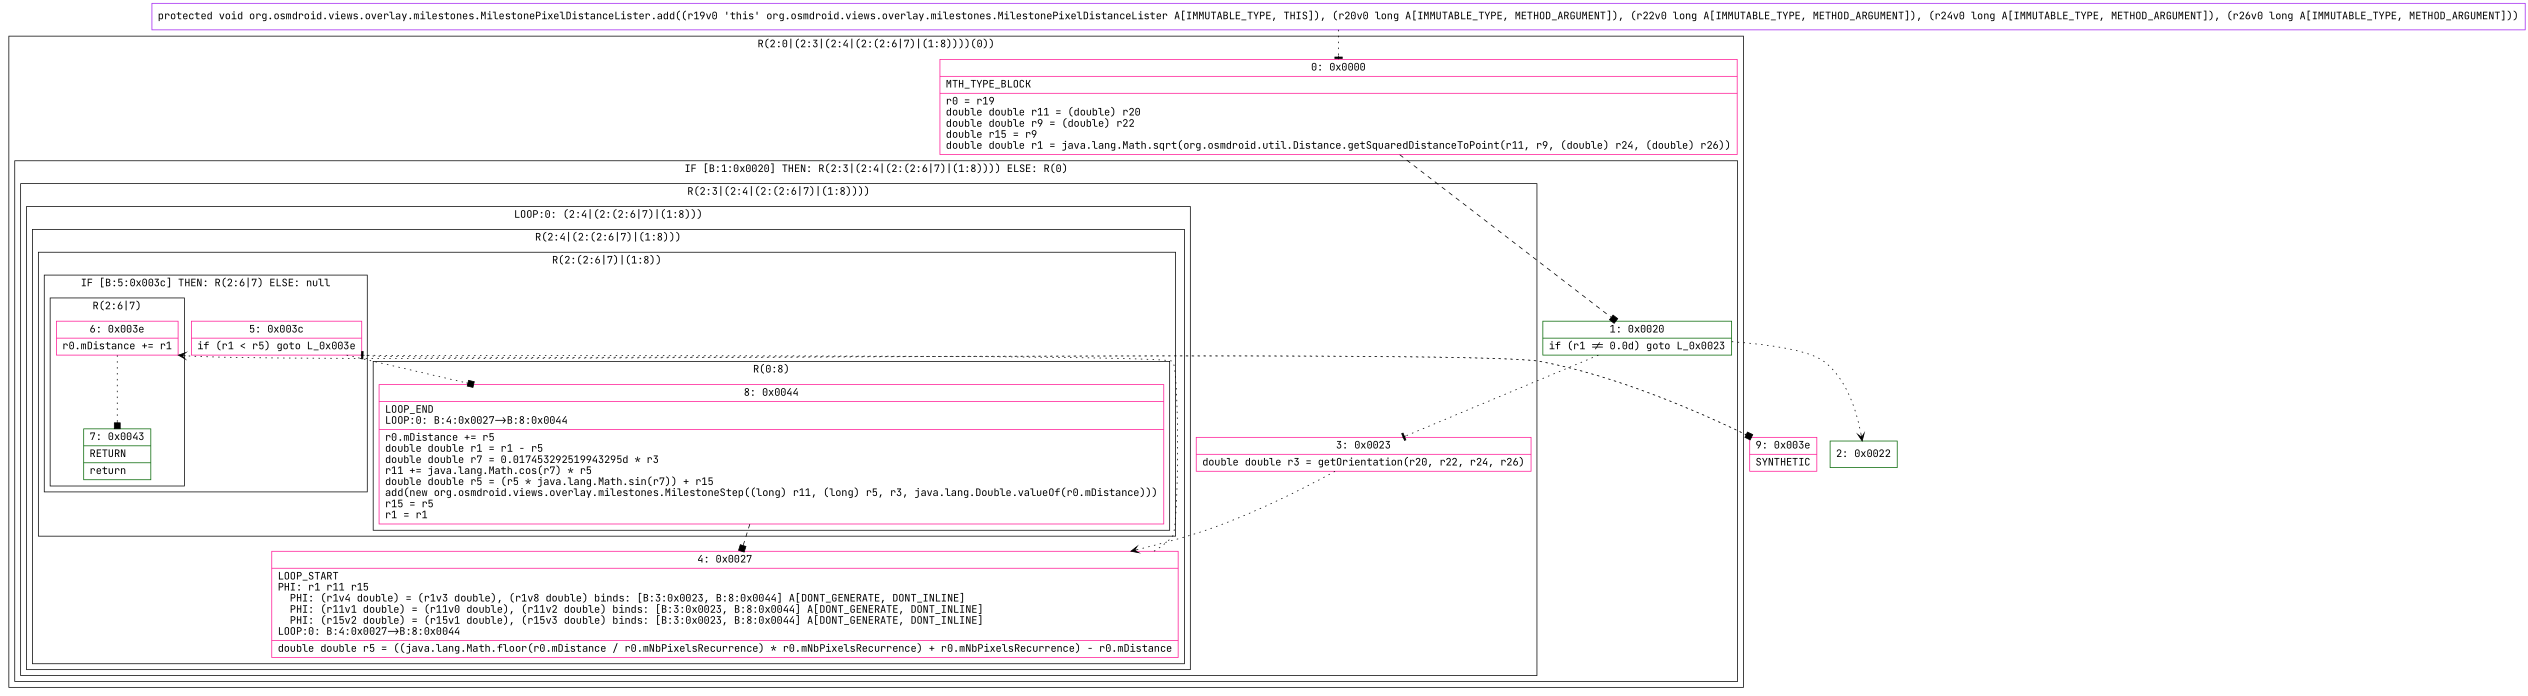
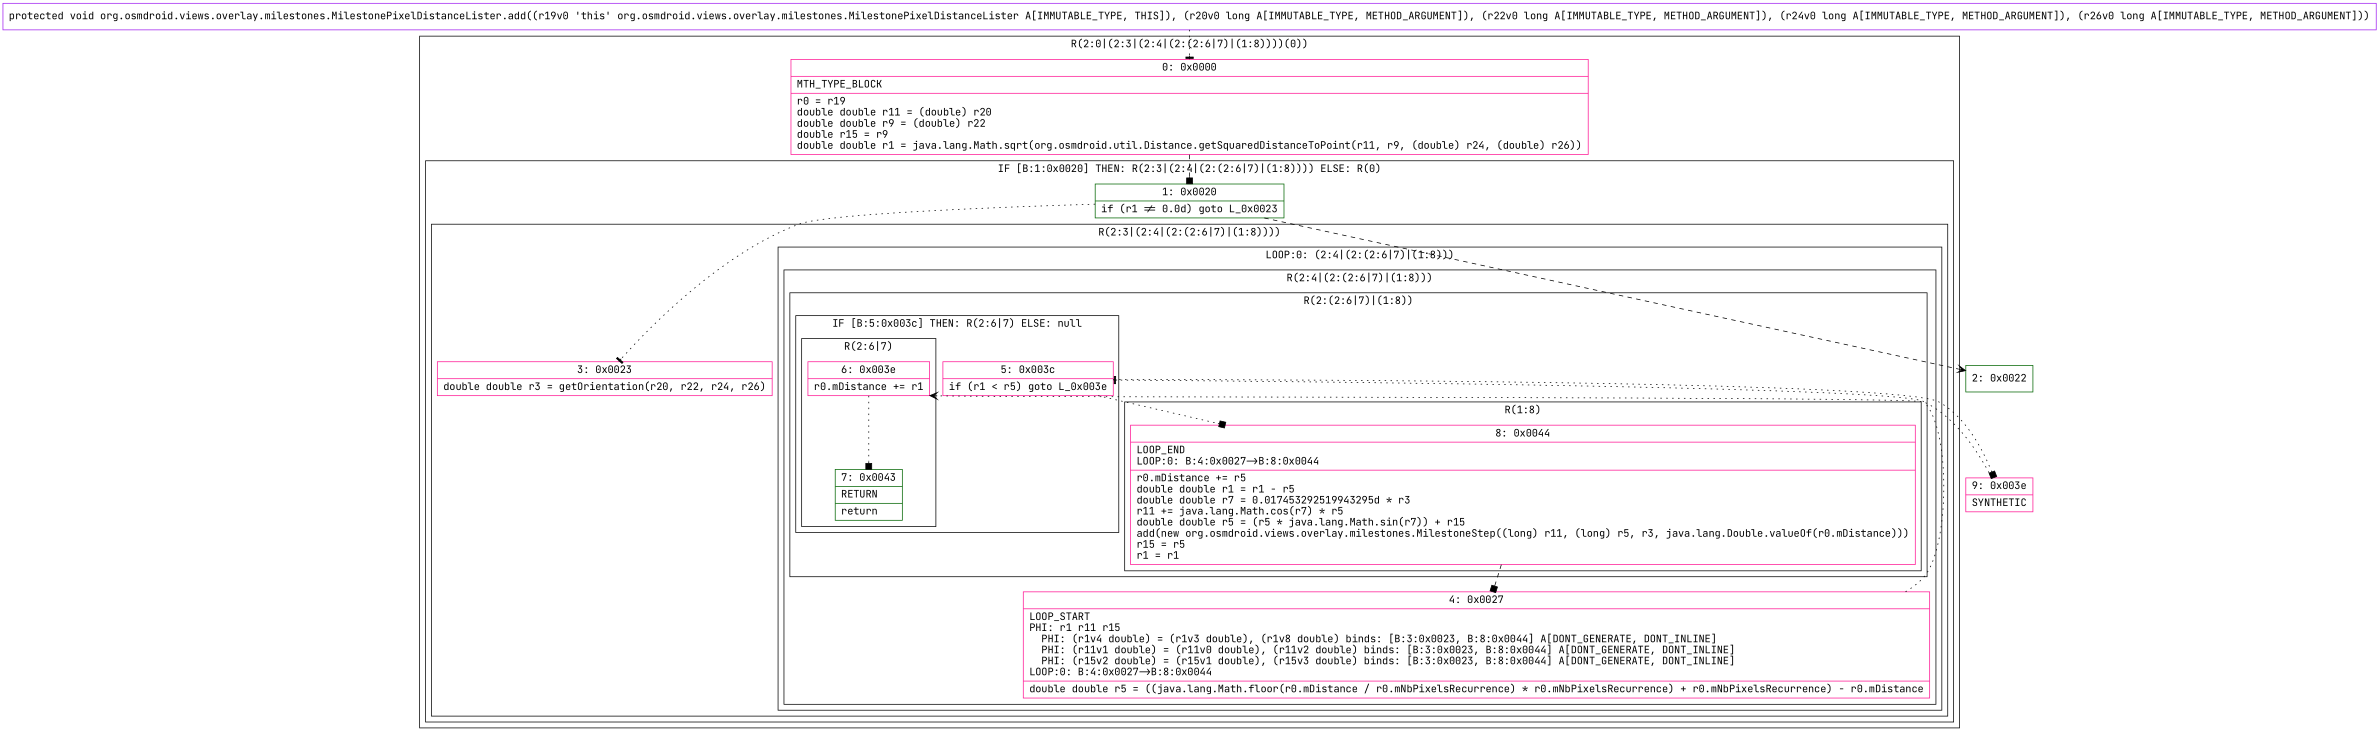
edge "1: 0x0020" -> "2: 0x0022": style dotted -> dashed
cluster "R(0:8)": label "R(0:8)" -> "R(1:8)"
edge "3: 0x0023" -> "4: 0x0027": removed
